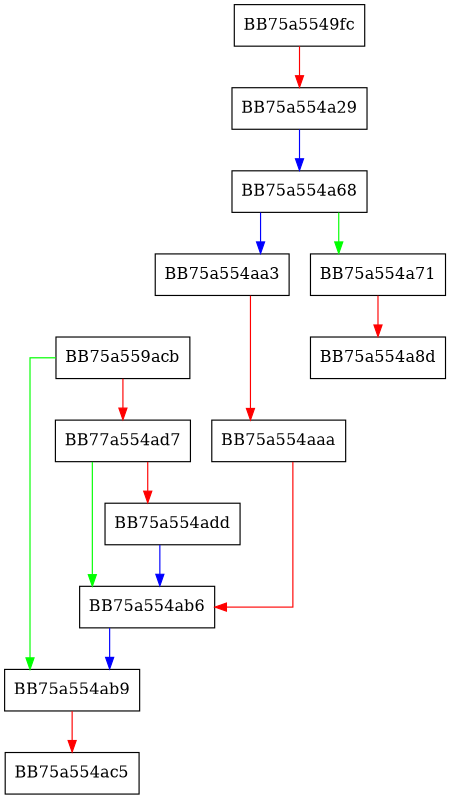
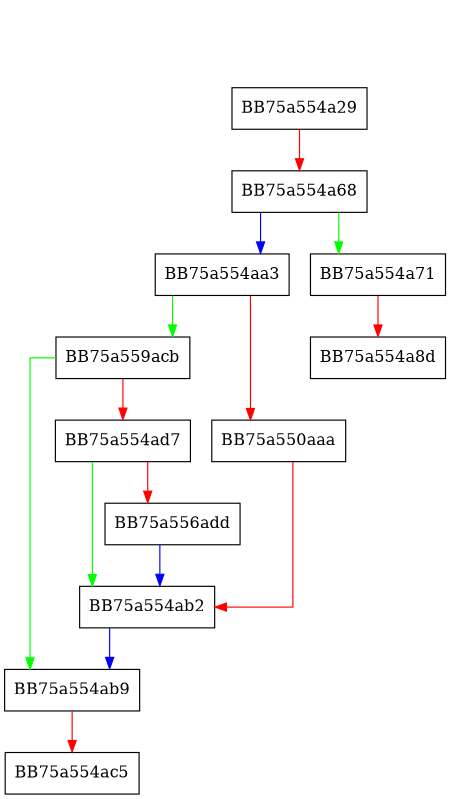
node "BB75a5549fc": removed
edge "BB75a554a29" -> "BB75a554a68": color blue -> red
edge "BB75a554aa3" -> "BB75a559acb": added
node "BB77a554ad7": label "BB77a554ad7" -> "BB75a554ad7"
node "BB75a554aaa": label "BB75a554aaa" -> "BB75a550aaa"
node "BB75a554add": label "BB75a554add" -> "BB75a556add"
node "BB75a554ab6": label "BB75a554ab6" -> "BB75a554ab2"
